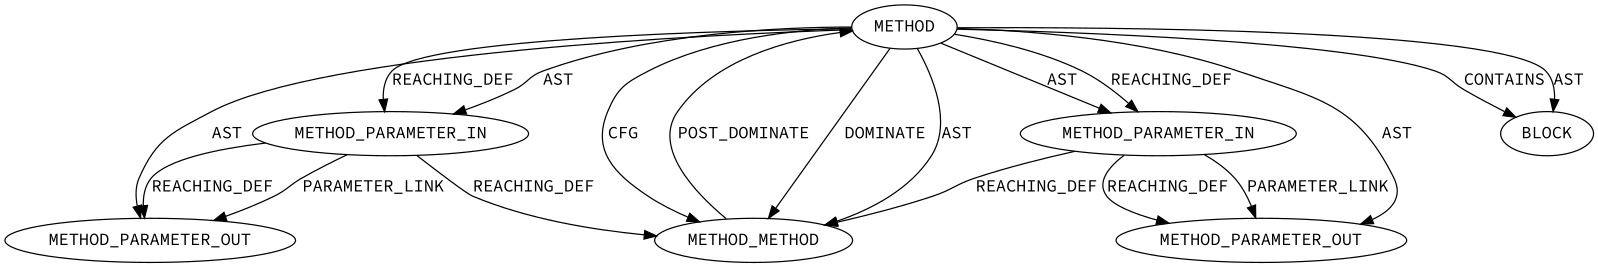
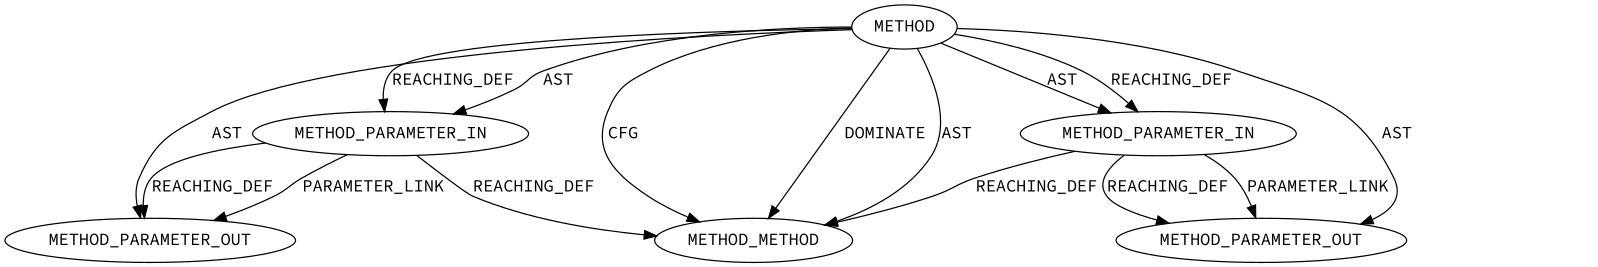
edge "METHOD_METHOD" -> "METHOD": removed, label "POST_DOMINATE"
node "BLOCK": removed
